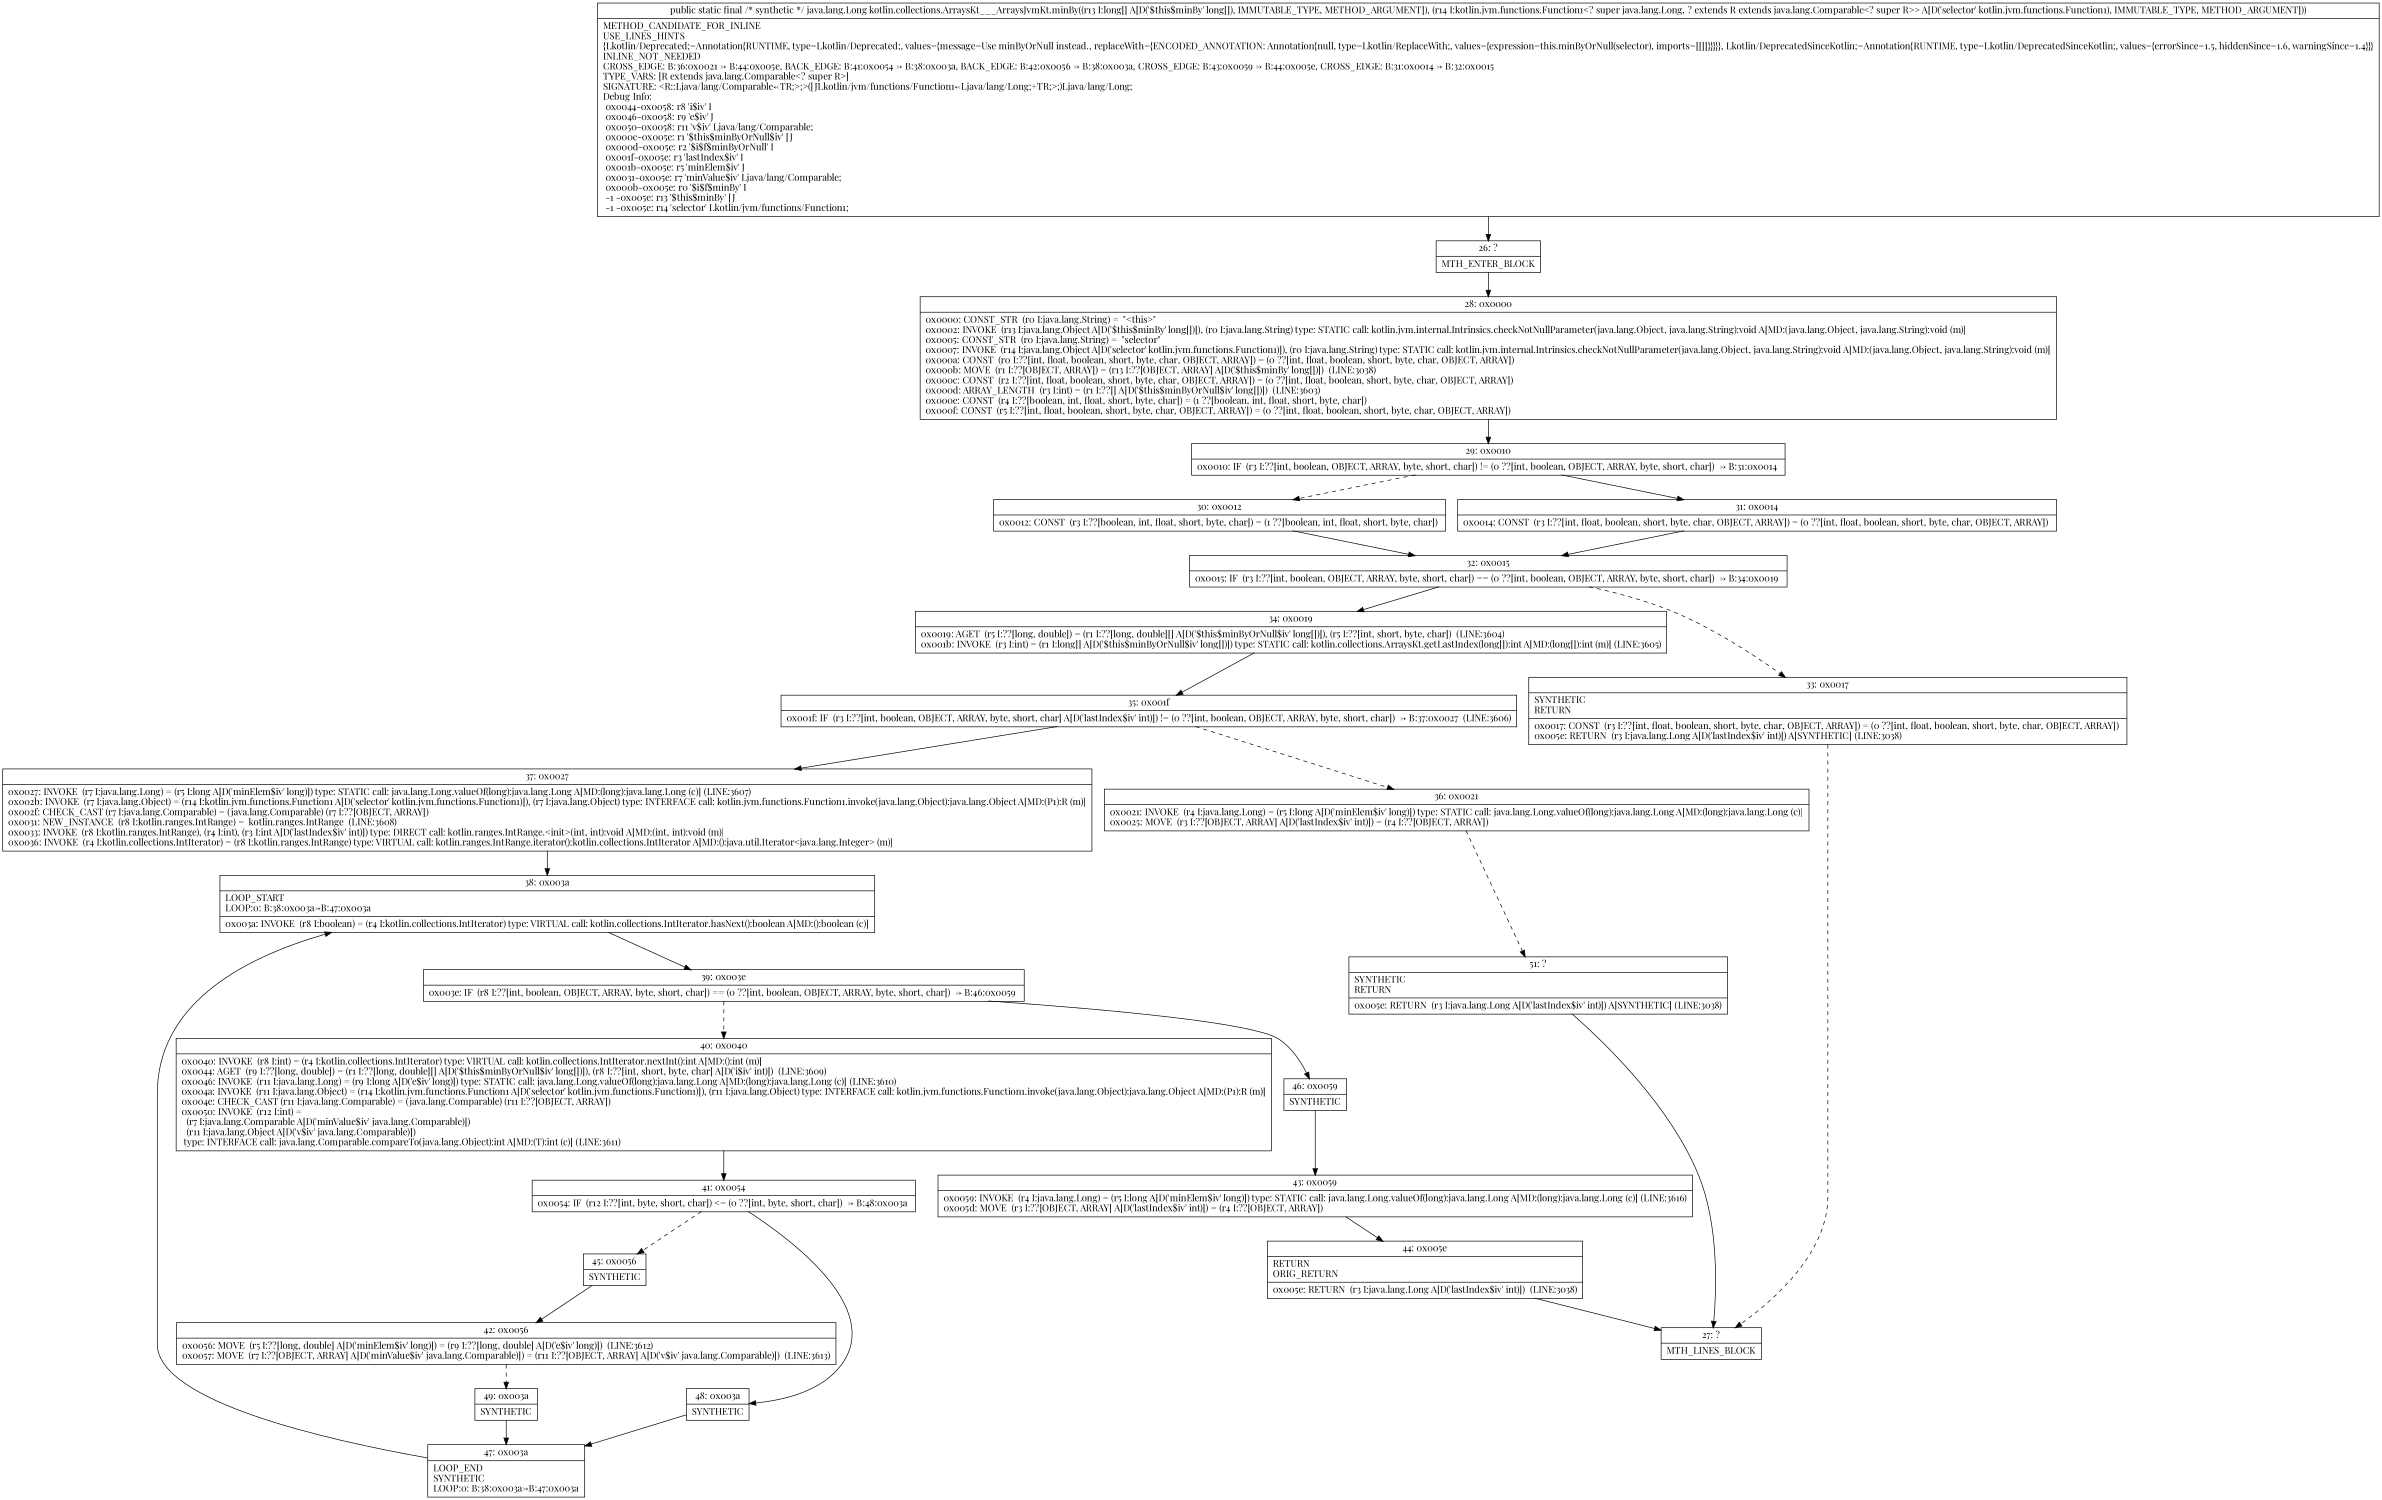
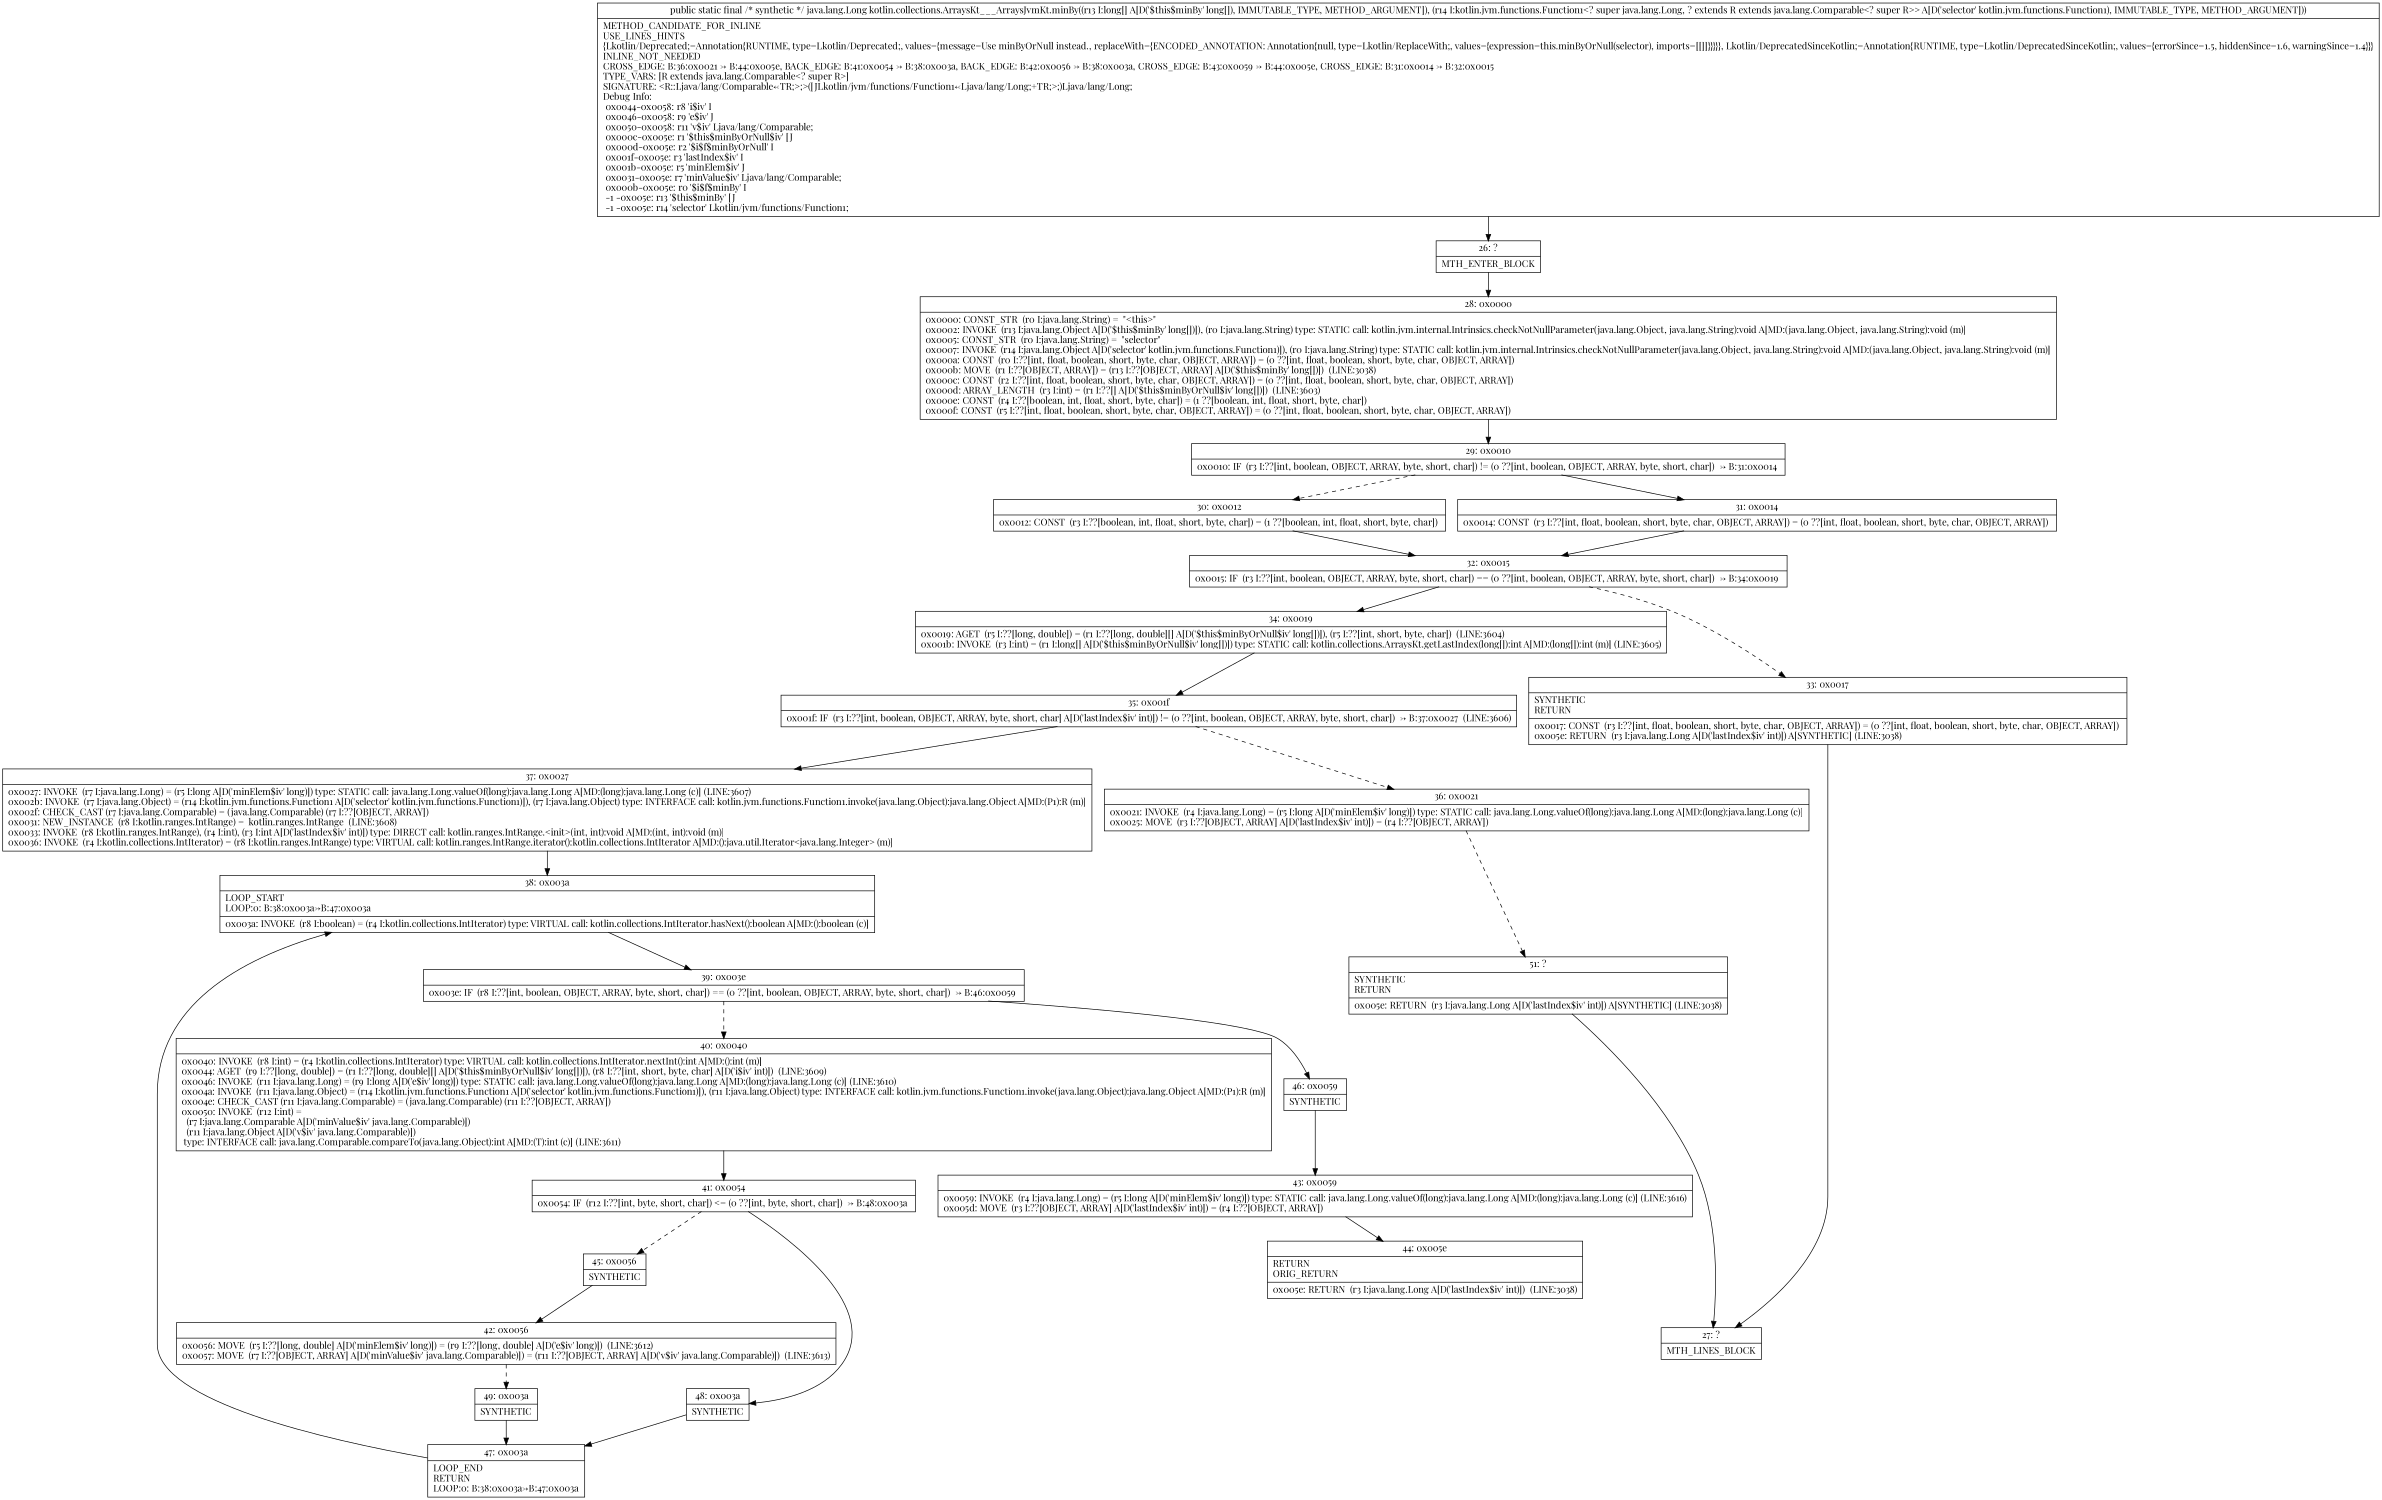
edge "33: 0x0017" -> "27: ?": style dashed -> solid
edge "44: 0x005e" -> "27: ?": removed
node "47: 0x003a": text "SYNTHETIC" -> "RETURN"
